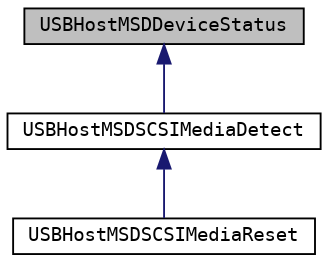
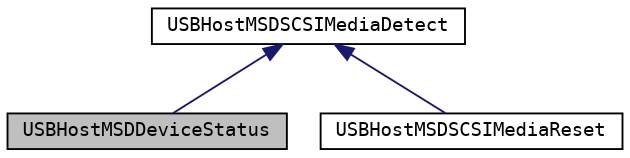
edge "USBHostMSDSCSIMediaDetect" -> "USBHostMSDDeviceStatus": reversed
